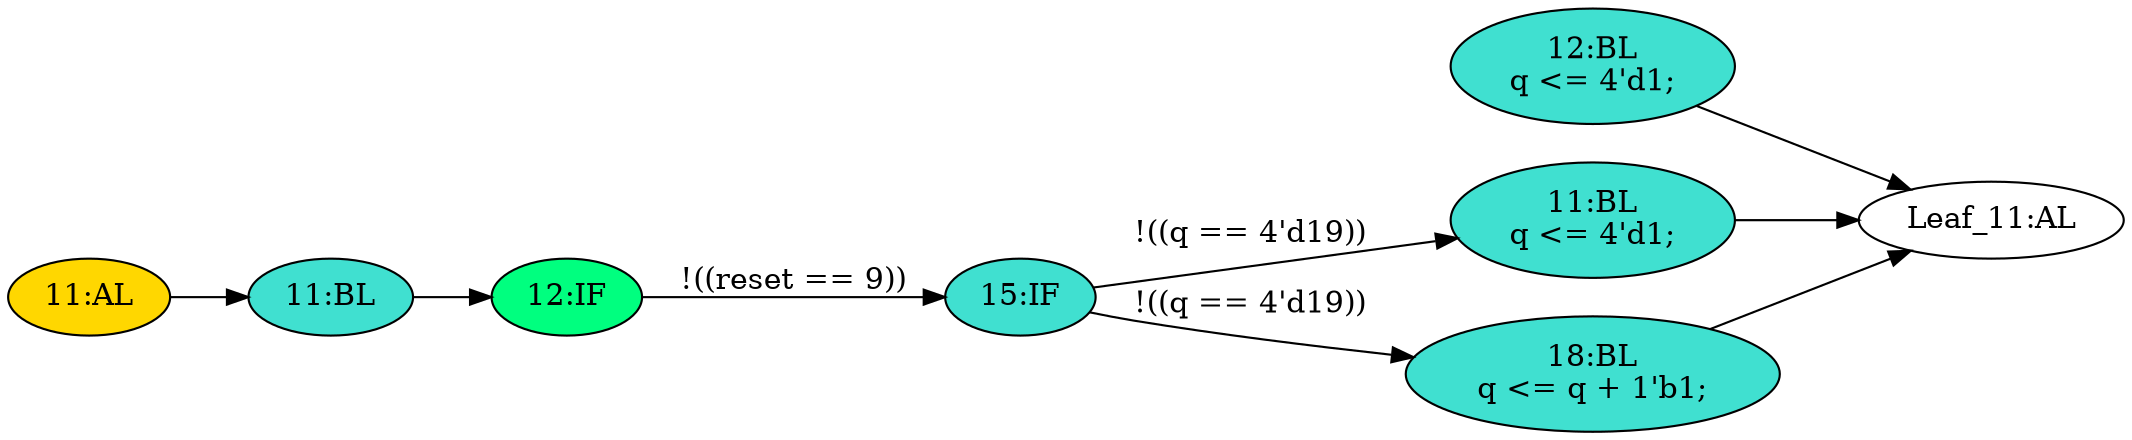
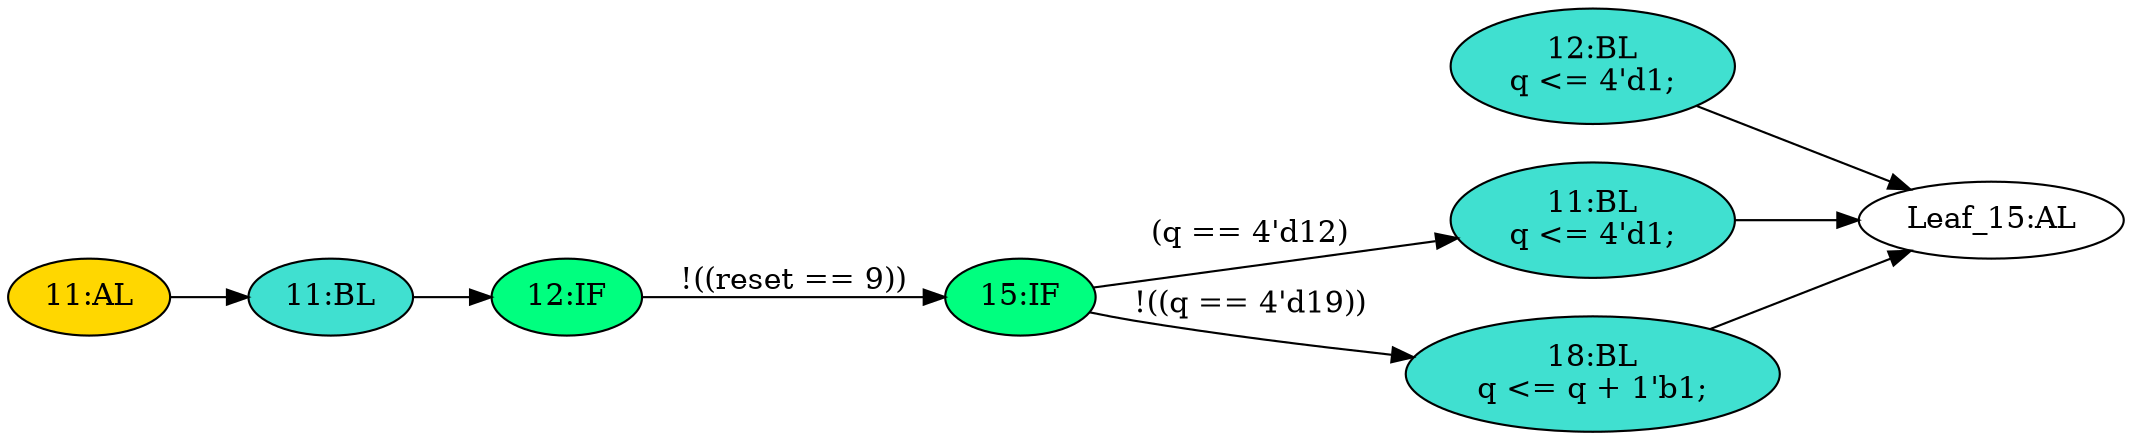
node "Leaf_11:AL": label "Leaf_11:AL" -> "Leaf_15:AL"
edge "15:IF" -> "11:BL q <= 4'd1;": label "!((q == 4'd19))" -> "(q == 4'd12)"
node "15:IF": fillcolor turquoise -> springgreen
